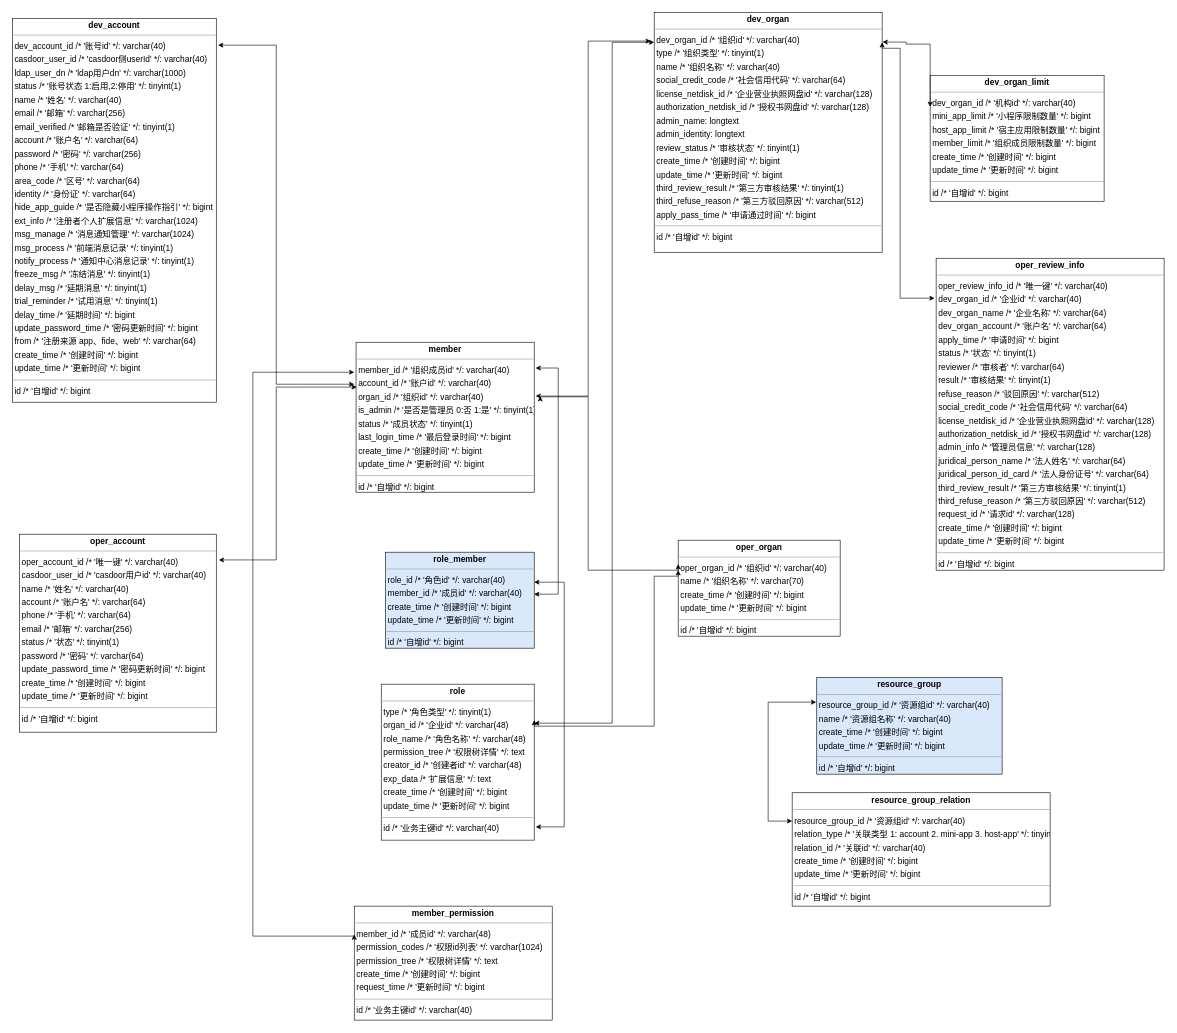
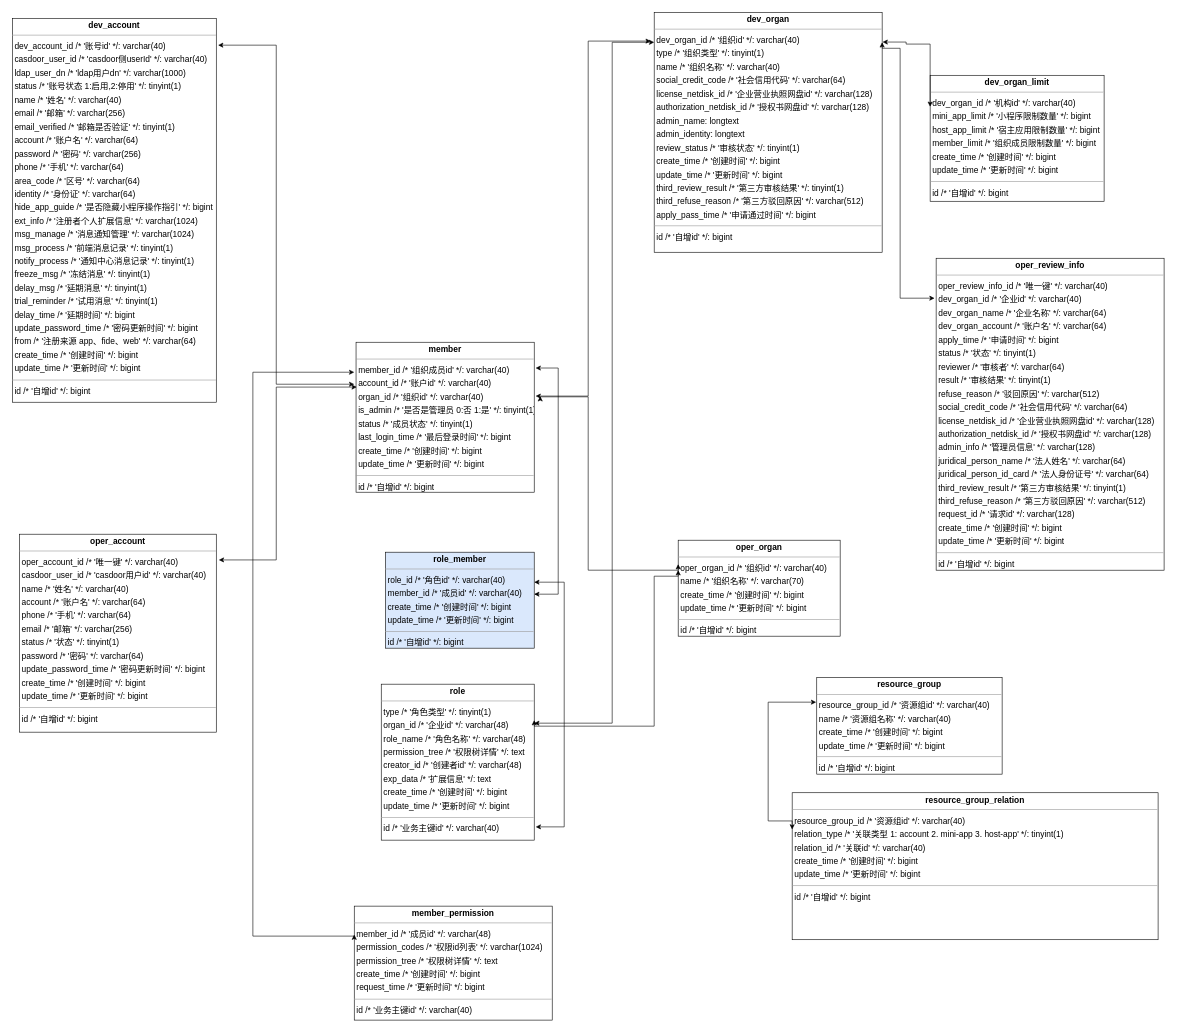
node "resource_group resource_group_id /* '资源组id' */: varchar(40) name /* '资源组名称' */: varchar(40) create_time /* '创建时间' */: bigint update_time /* '更新时间' */: bigint id /* '自增id' */: bigint": fillcolor #dae8fc -> #ffffff
node "resource_group_relation resource_group_id /* '资源组id' */: varchar(40) relation_type /* '关联类型 1: account 2. mini-app 3. host-app' */: tinyint(1) relation_id /* '关联id' */: varchar(40) create_time /* '创建时间' */: bigint update_time /* '更新时间' */: bigint id /* '自增id' */: bigint": size 258x113 -> 366x147
